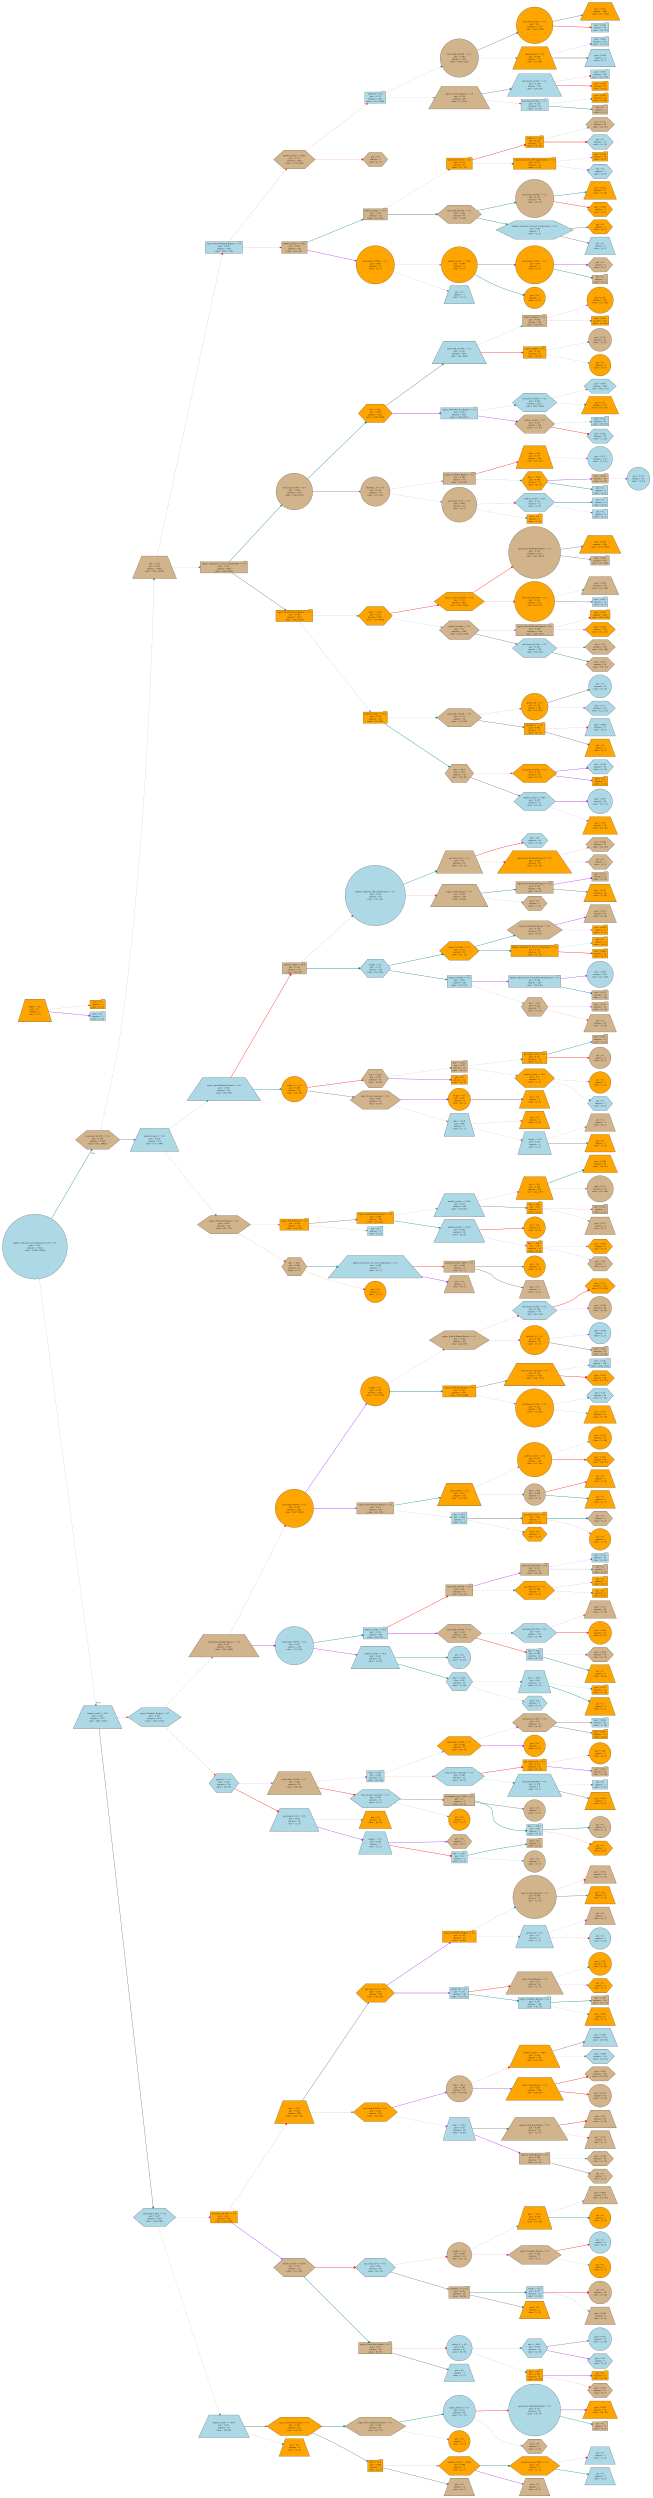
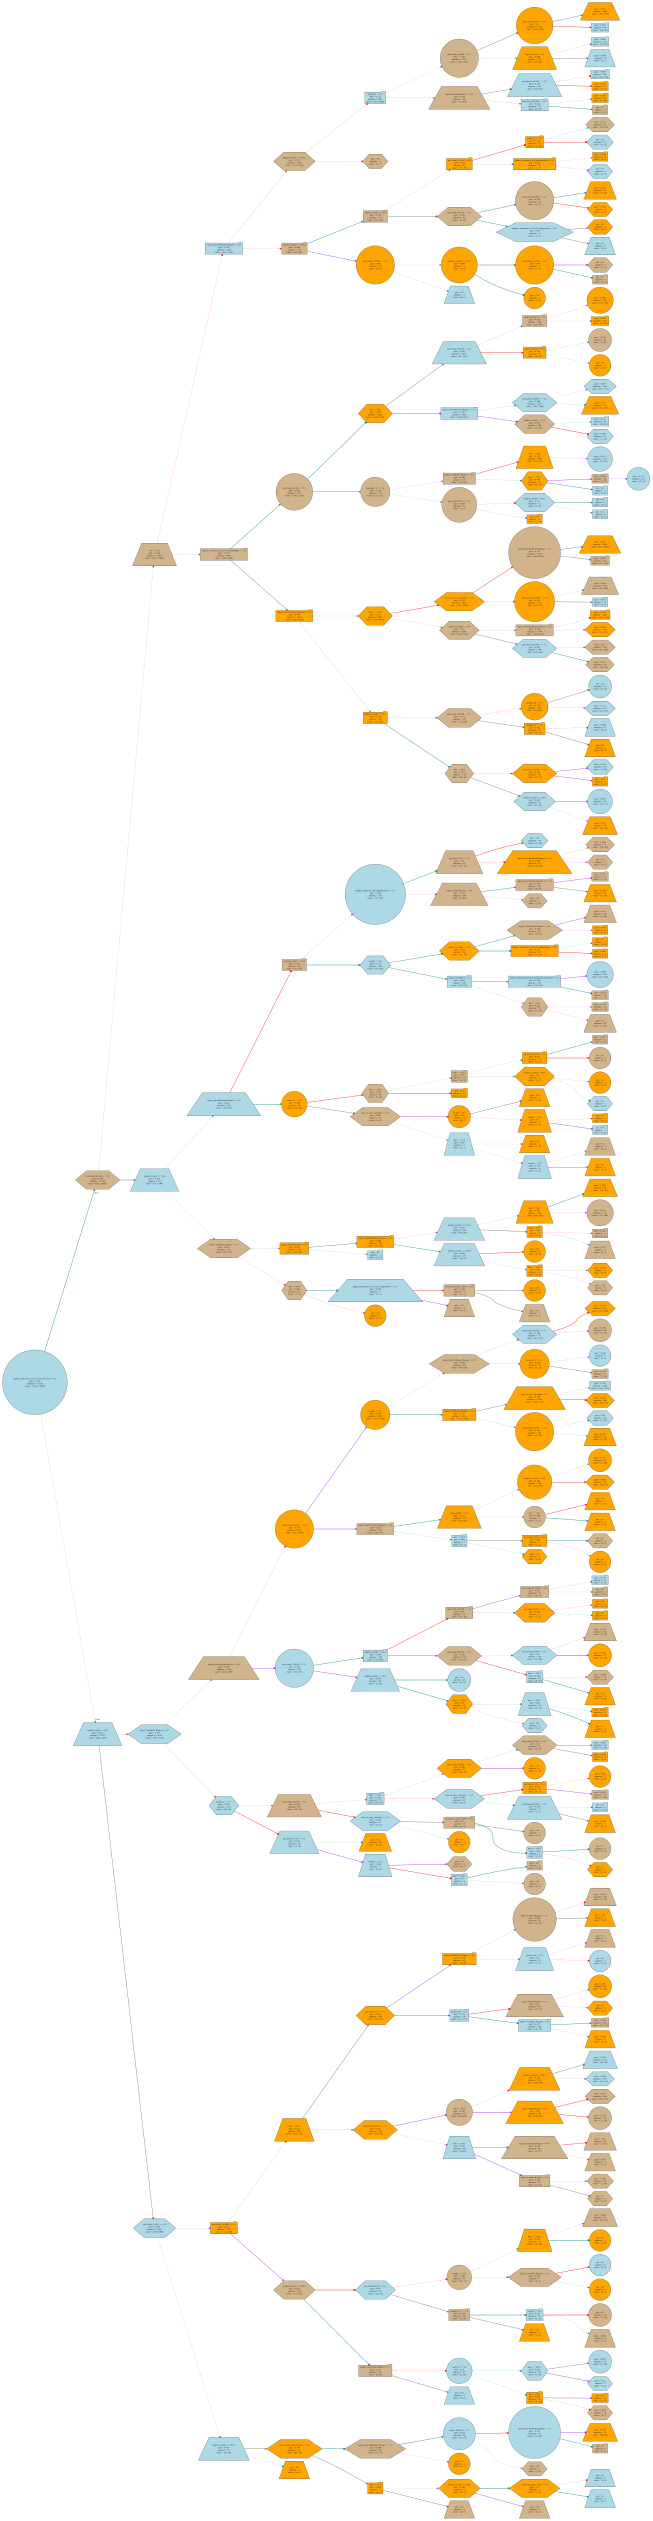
edge "weight <= 8.5 gini = 0.32 samples = 5 value = [4, 1]" -> "weight <= 15.5 gini = 0.5 samples = 2 value = [1, 1]": added
node "date <= 123.0 gini = 0.18 samples = 20 value = [2, 18]": fillcolor lightblue -> orange
